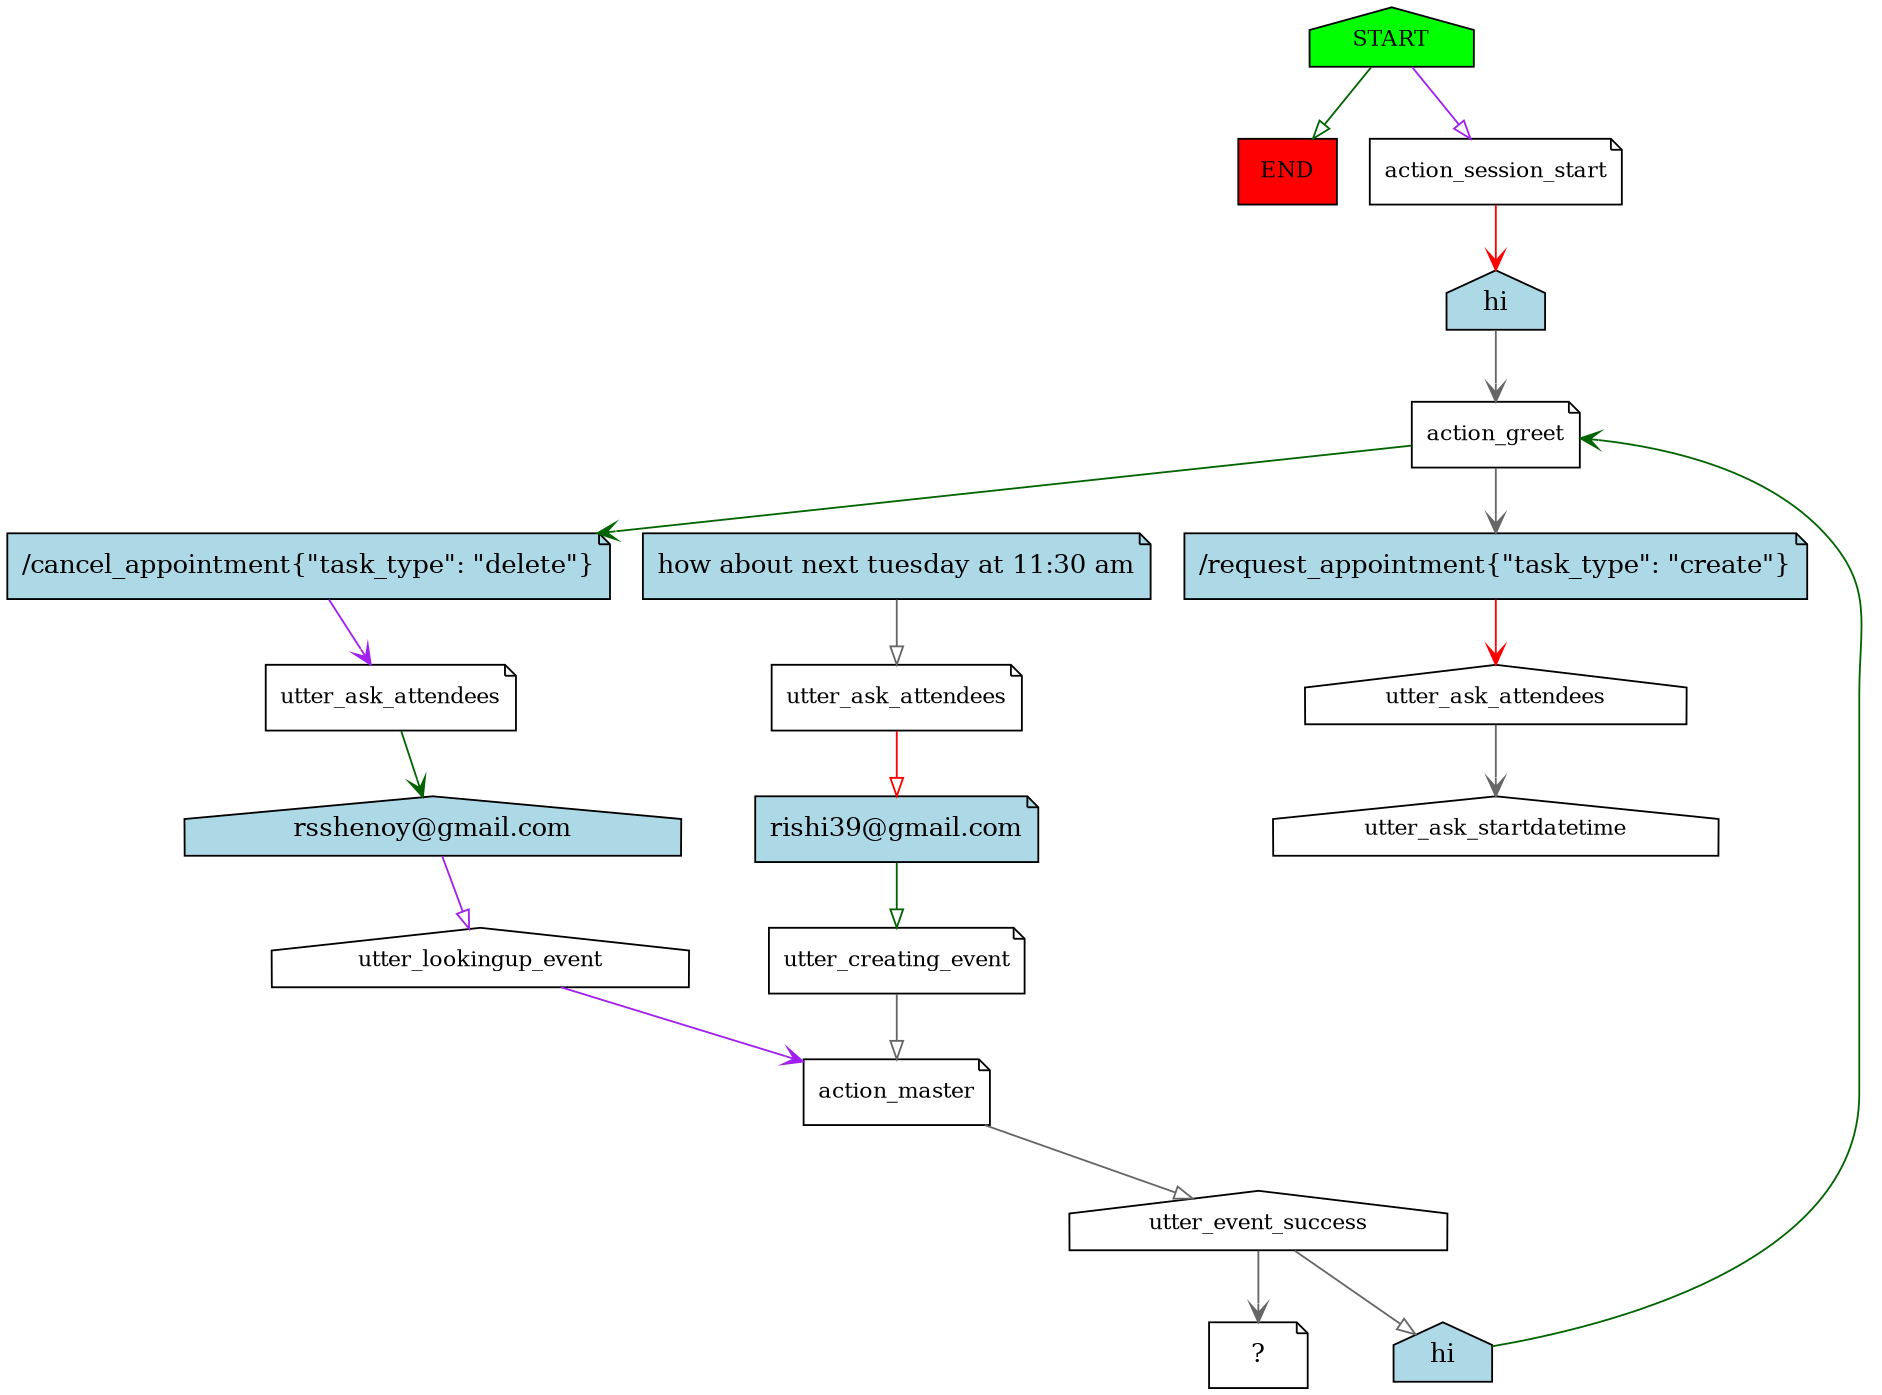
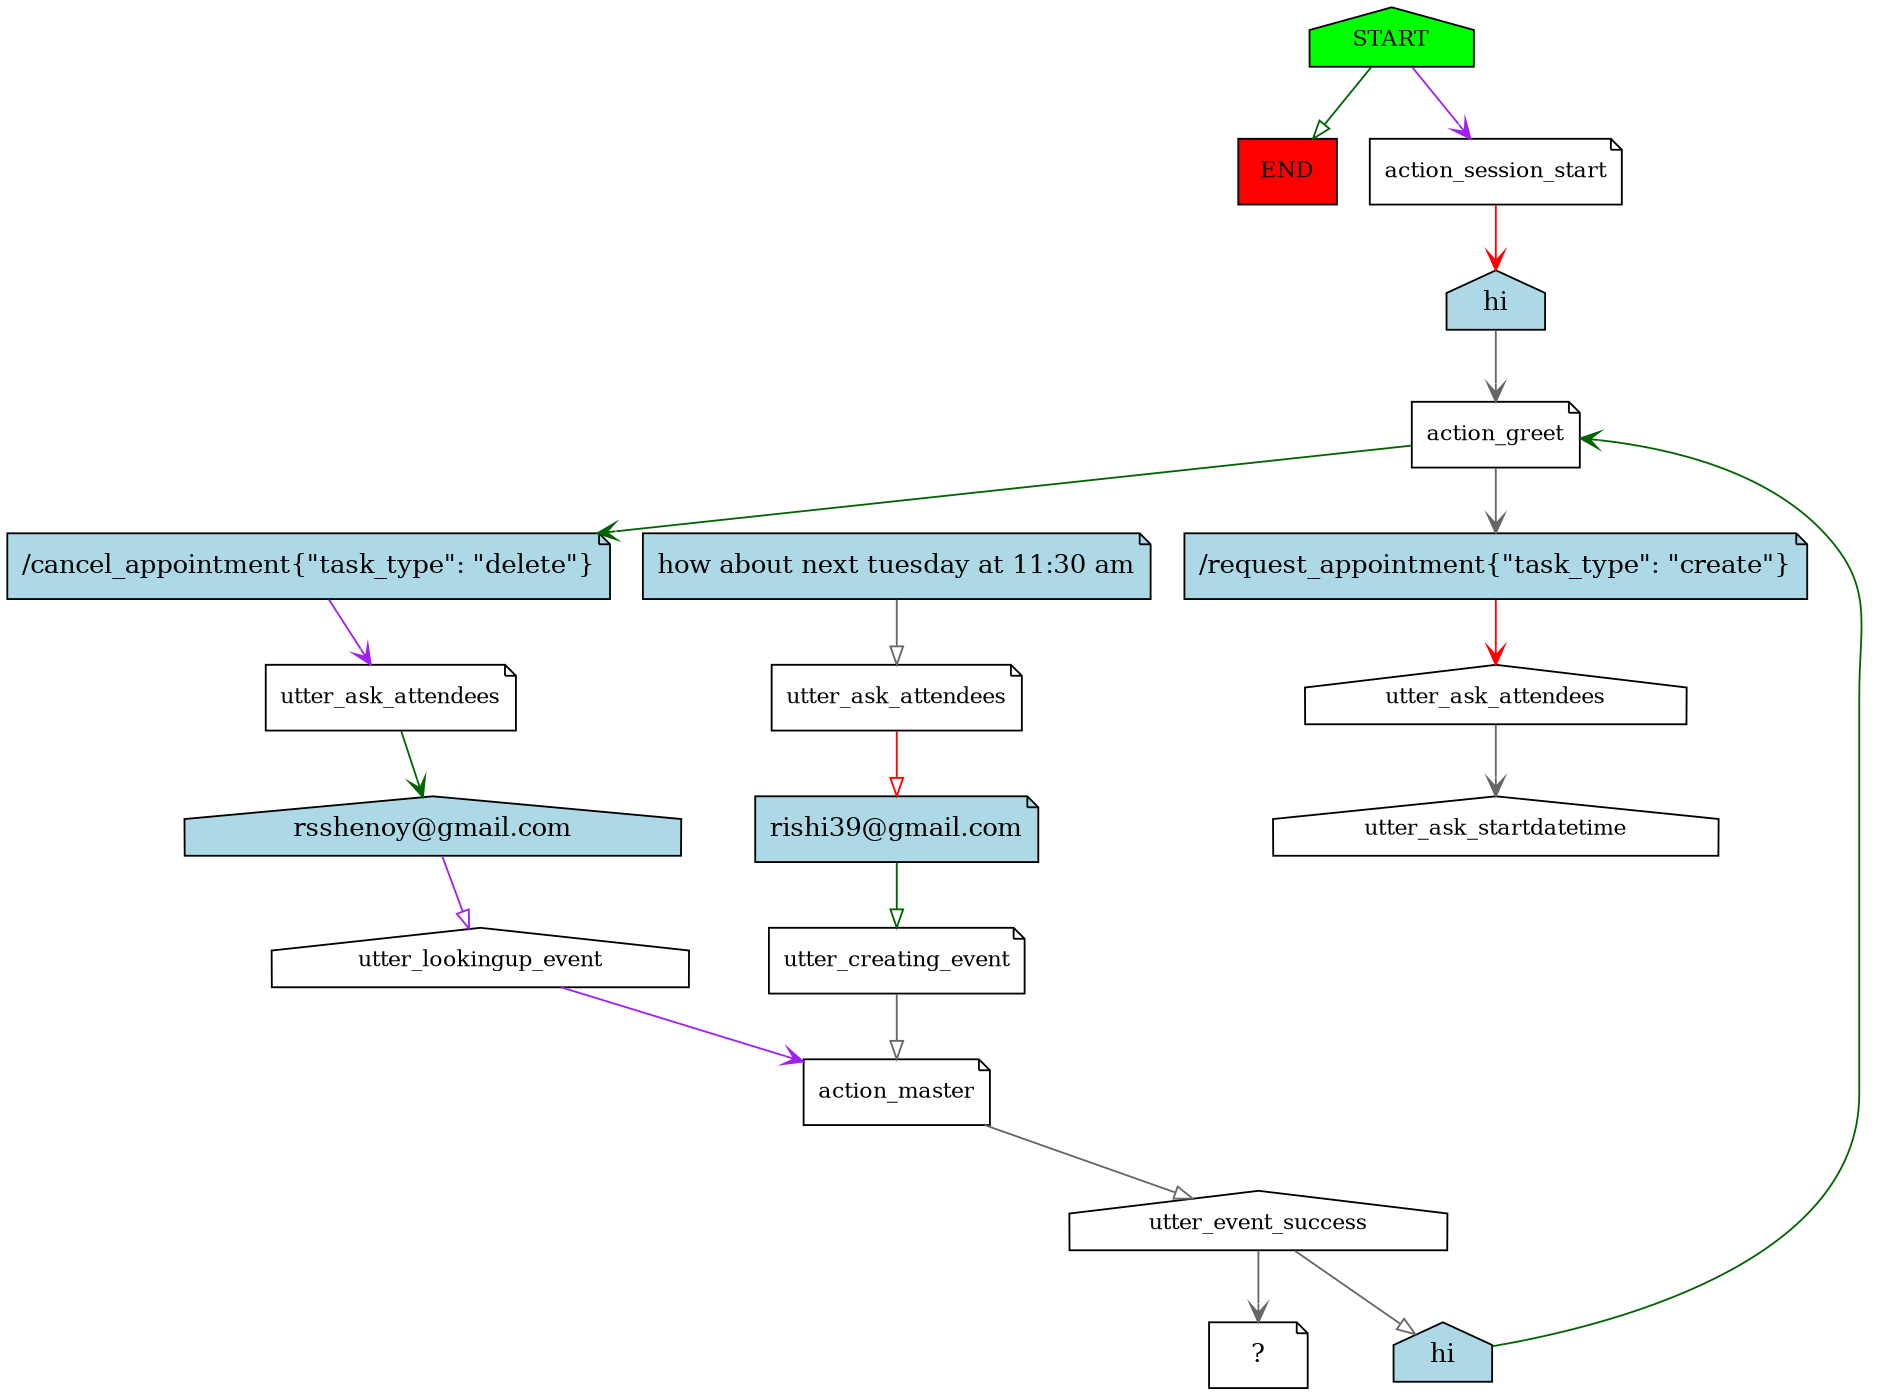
edge "START" -> "action_session_start": arrowhead onormal -> vee
